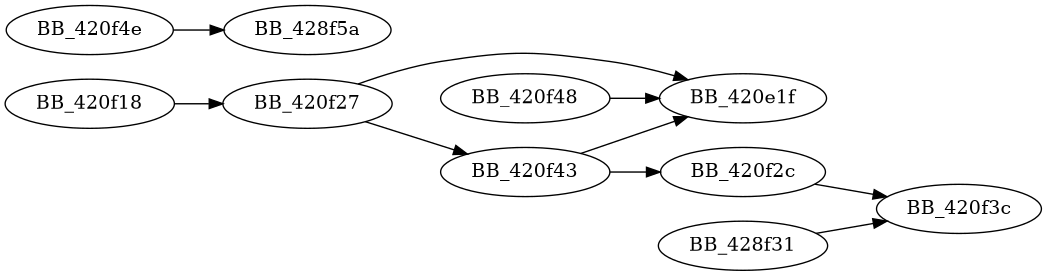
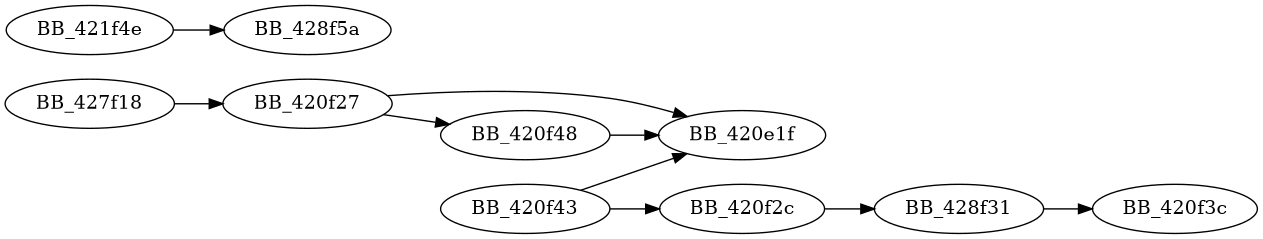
node "BB_420f4e": label "BB_420f4e" -> "BB_421f4e"
node "BB_420f18": label "BB_420f18" -> "BB_427f18"
edge "BB_420f27" -> "BB_420f43": now "BB_420f27" -> "BB_420f48"
edge "BB_420f2c" -> "BB_420f3c": now "BB_420f2c" -> "BB_428f31"
